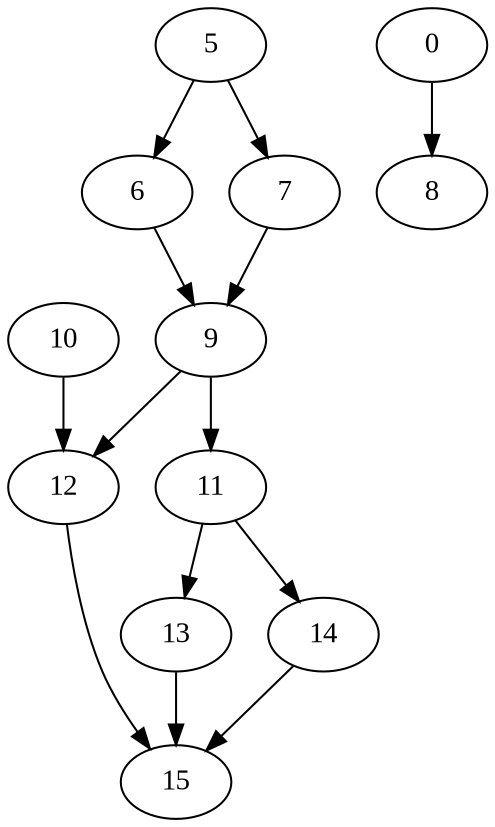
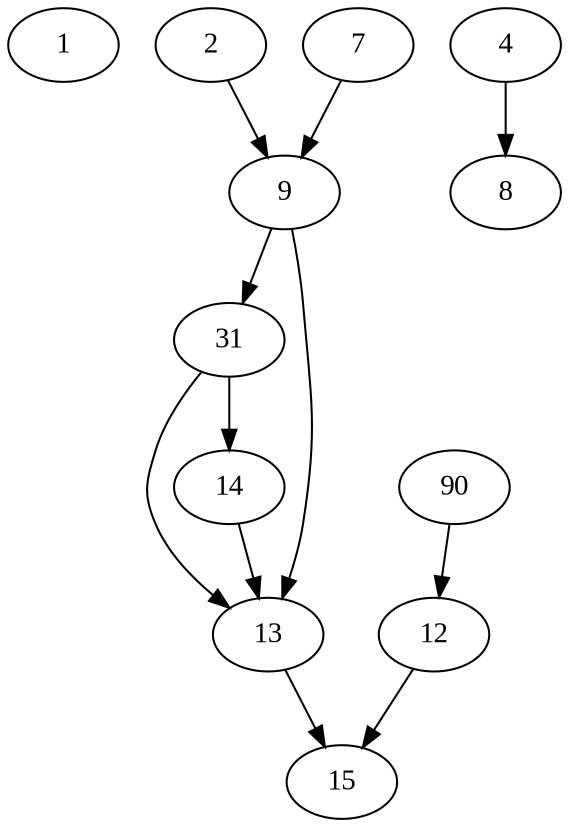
node "1": added
node "5": removed
node "0": label "0" -> "4"
node "6": label "6" -> "2"
node "10": label "10" -> "90"
edge "9" -> "12": now "9" -> "13"
node "11": label "11" -> "31"
edge "14" -> "15": now "14" -> "13"
